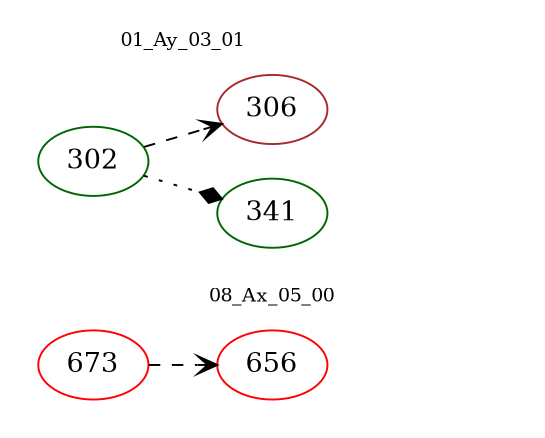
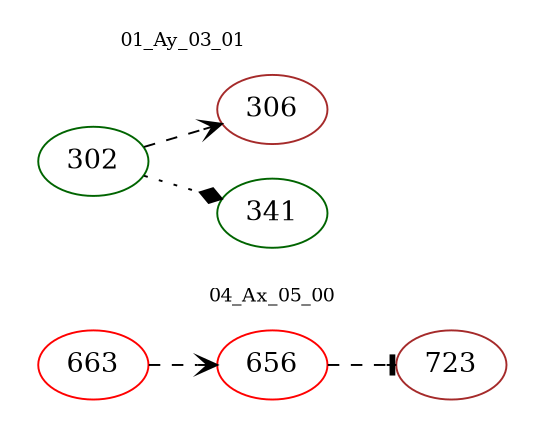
cluster "08_Ax_05_00": label "08_Ax_05_00" -> "04_Ax_05_00"
node "673": label "673" -> "663"
node "723": added
